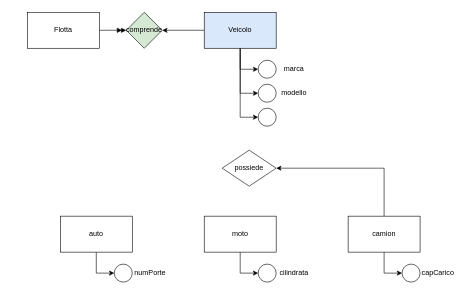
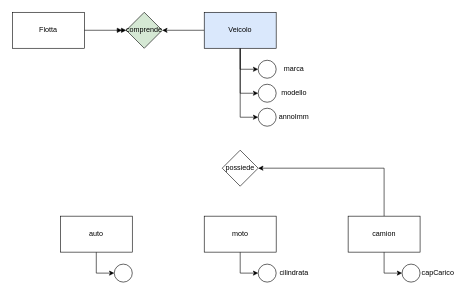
node "Flotta": moved (63, 30) -> (48, 30)
node "annoImm": added
node "possiede": size 54x36 -> 36x36
node "numPorte": removed
